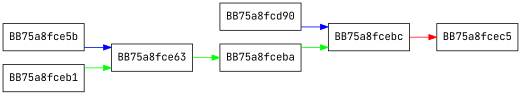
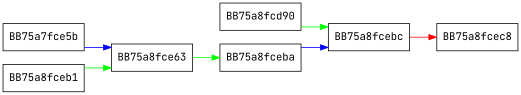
edge "BB75a8fcd90" -> "BB75a8fcebc": color blue -> green
node "BB75a8fce5b": label "BB75a8fce5b" -> "BB75a7fce5b"
node "BB75a8fcec5": label "BB75a8fcec5" -> "BB75a8fcec8"
edge "BB75a8fceba" -> "BB75a8fcebc": color green -> blue
